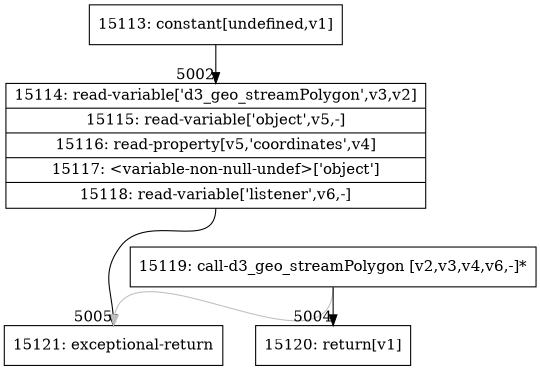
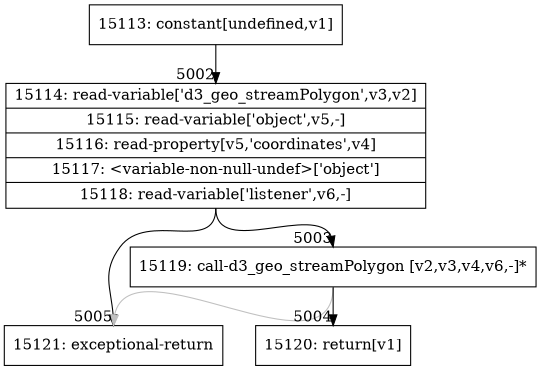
edge "15114: read-variable['d3_geo_streamPolygon',v3,v2]" -> "15119: call-d3_geo_streamPolygon [v2,v3,v4,v6,-]*": added
